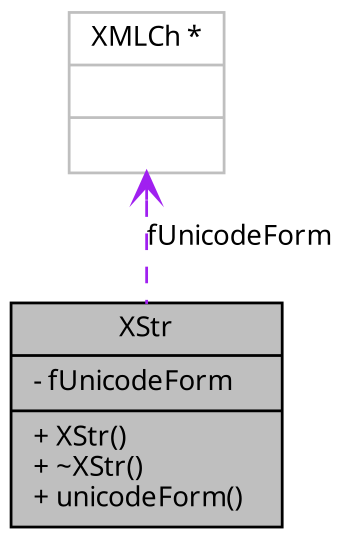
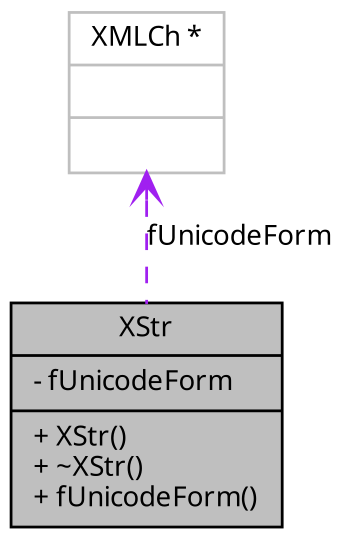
node "XStr": text "+ unicodeForm()" -> "+ fUnicodeForm()"
